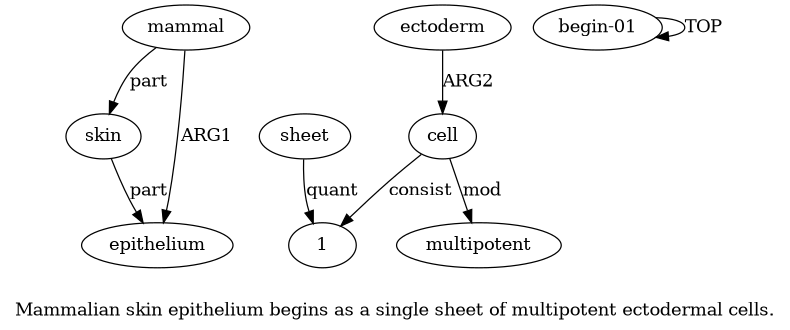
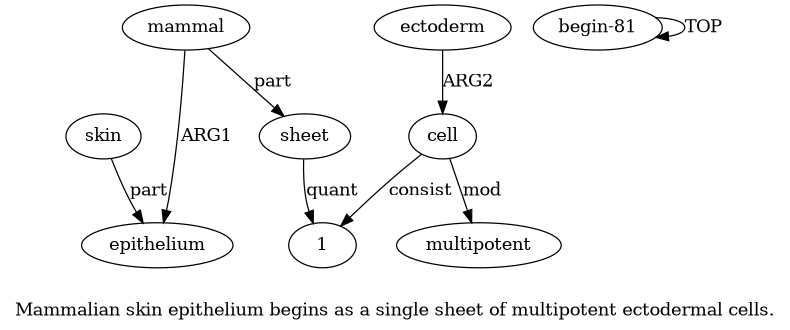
node "begin-01": label "begin-01" -> "begin-81"
edge "mammal" -> "skin": now "mammal" -> "sheet"
